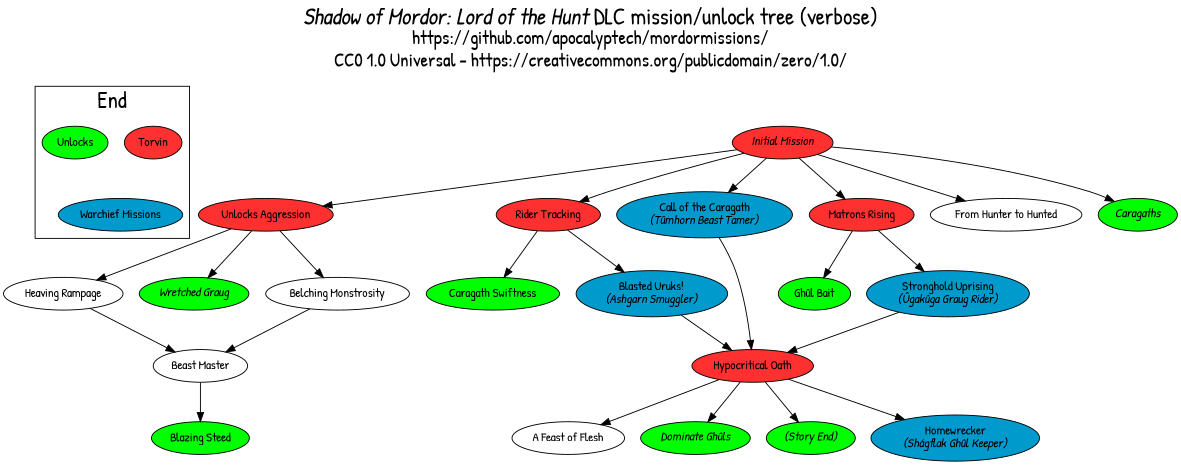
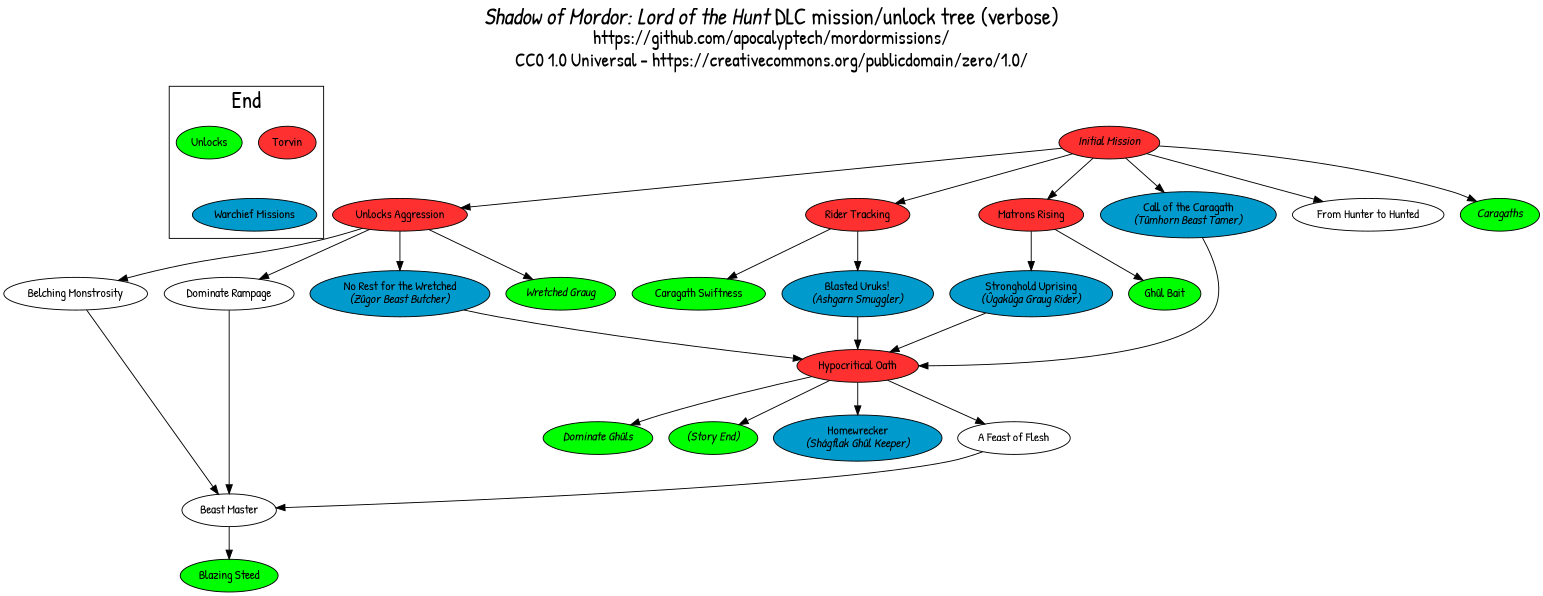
node "Heaving Rampage": label "Heaving Rampage" -> "Dominate Rampage"
node "No Rest for the Wretched": added
edge "A Feast of Flesh" -> "Beast Master": added
